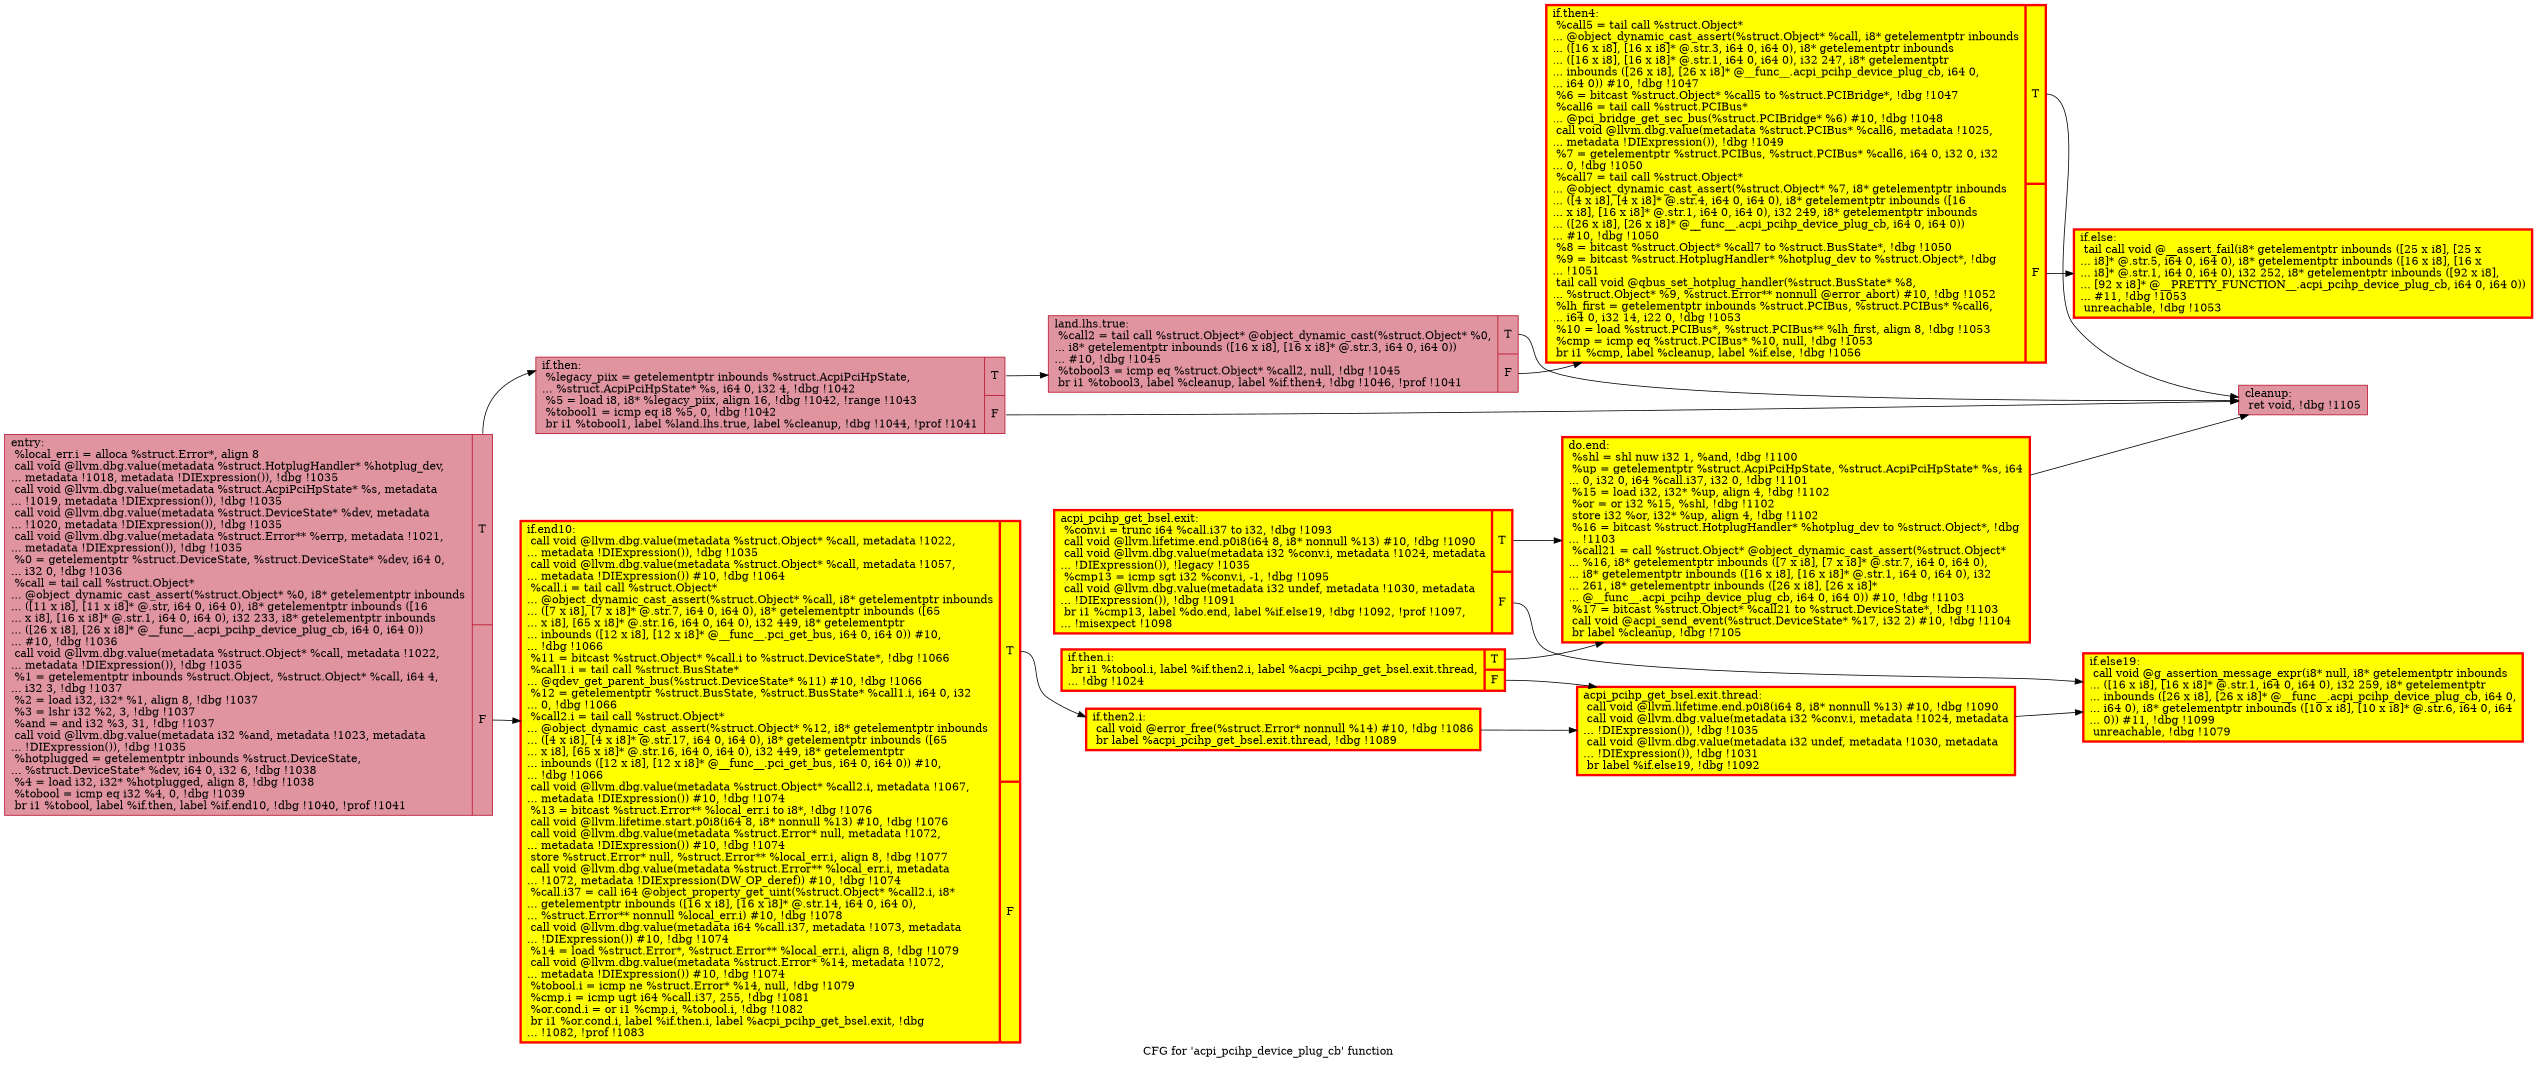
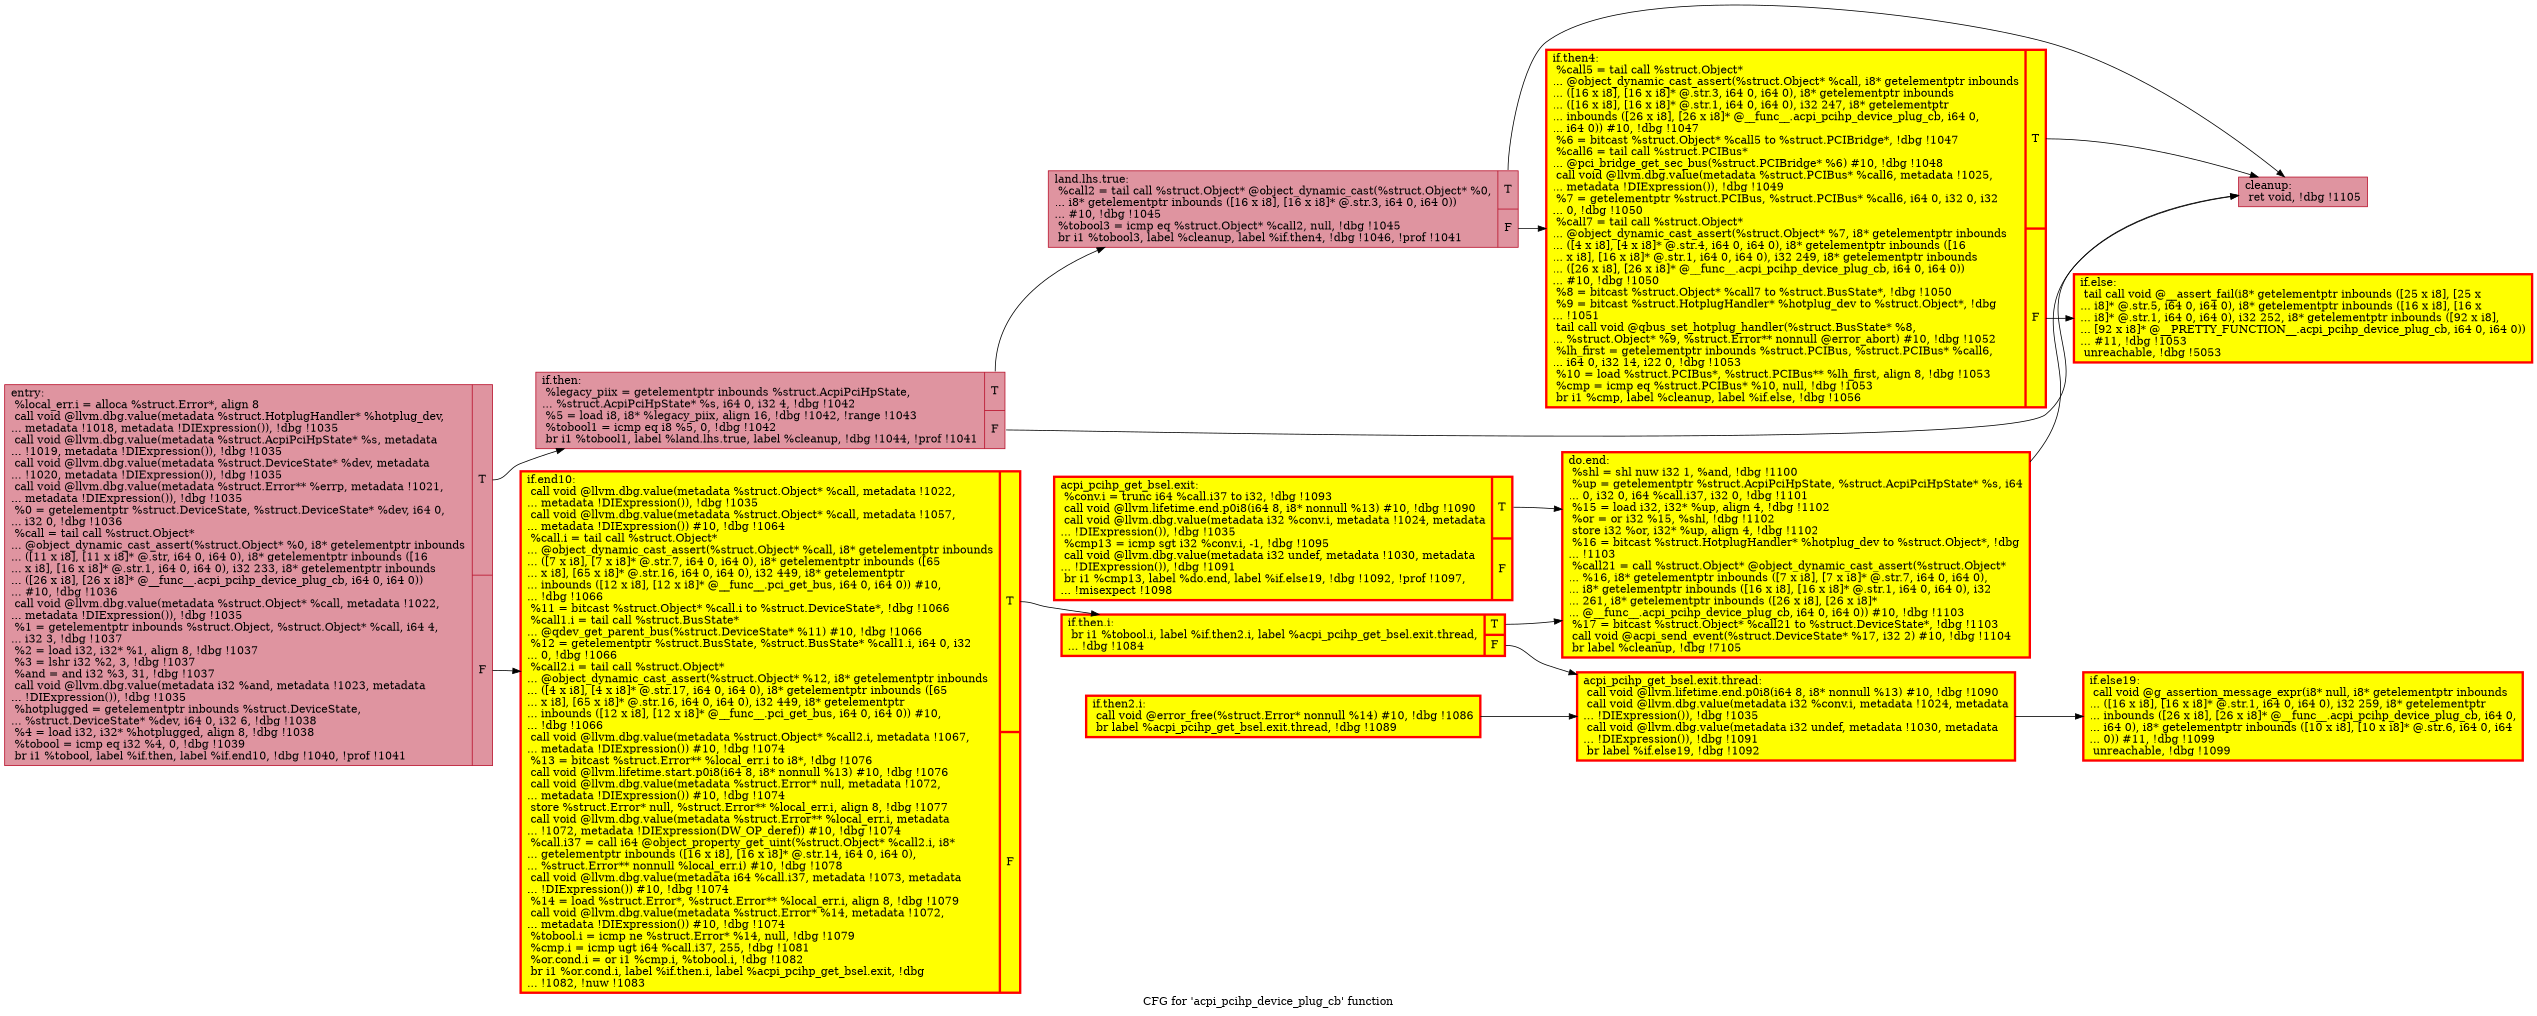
node "if.else:": text "unreachable, !dbg !1053" -> "unreachable, !dbg !5053"
node "acpi_pcihp_get_bsel.exit:": text "... !DIExpression()), !legacy !1035" -> "... !DIExpression()), !dbg !1035"
edge "acpi_pcihp_get_bsel.exit:" -> "if.else19:": removed
node "if.then.i:": text "... !dbg !1024" -> "... !dbg !1084"
edge "if.end10:" -> "if.then2.i:": now "if.end10:" -> "if.then.i:"
node "if.else19:": text "unreachable, !dbg !1079" -> "unreachable, !dbg !1099"
node "acpi_pcihp_get_bsel.exit.thread:": text "... !DIExpression()), !dbg !1031" -> "... !DIExpression()), !dbg !1091"
node "if.end10:": text "... !1082, !prof !1083" -> "... !1082, !nuw !1083"
